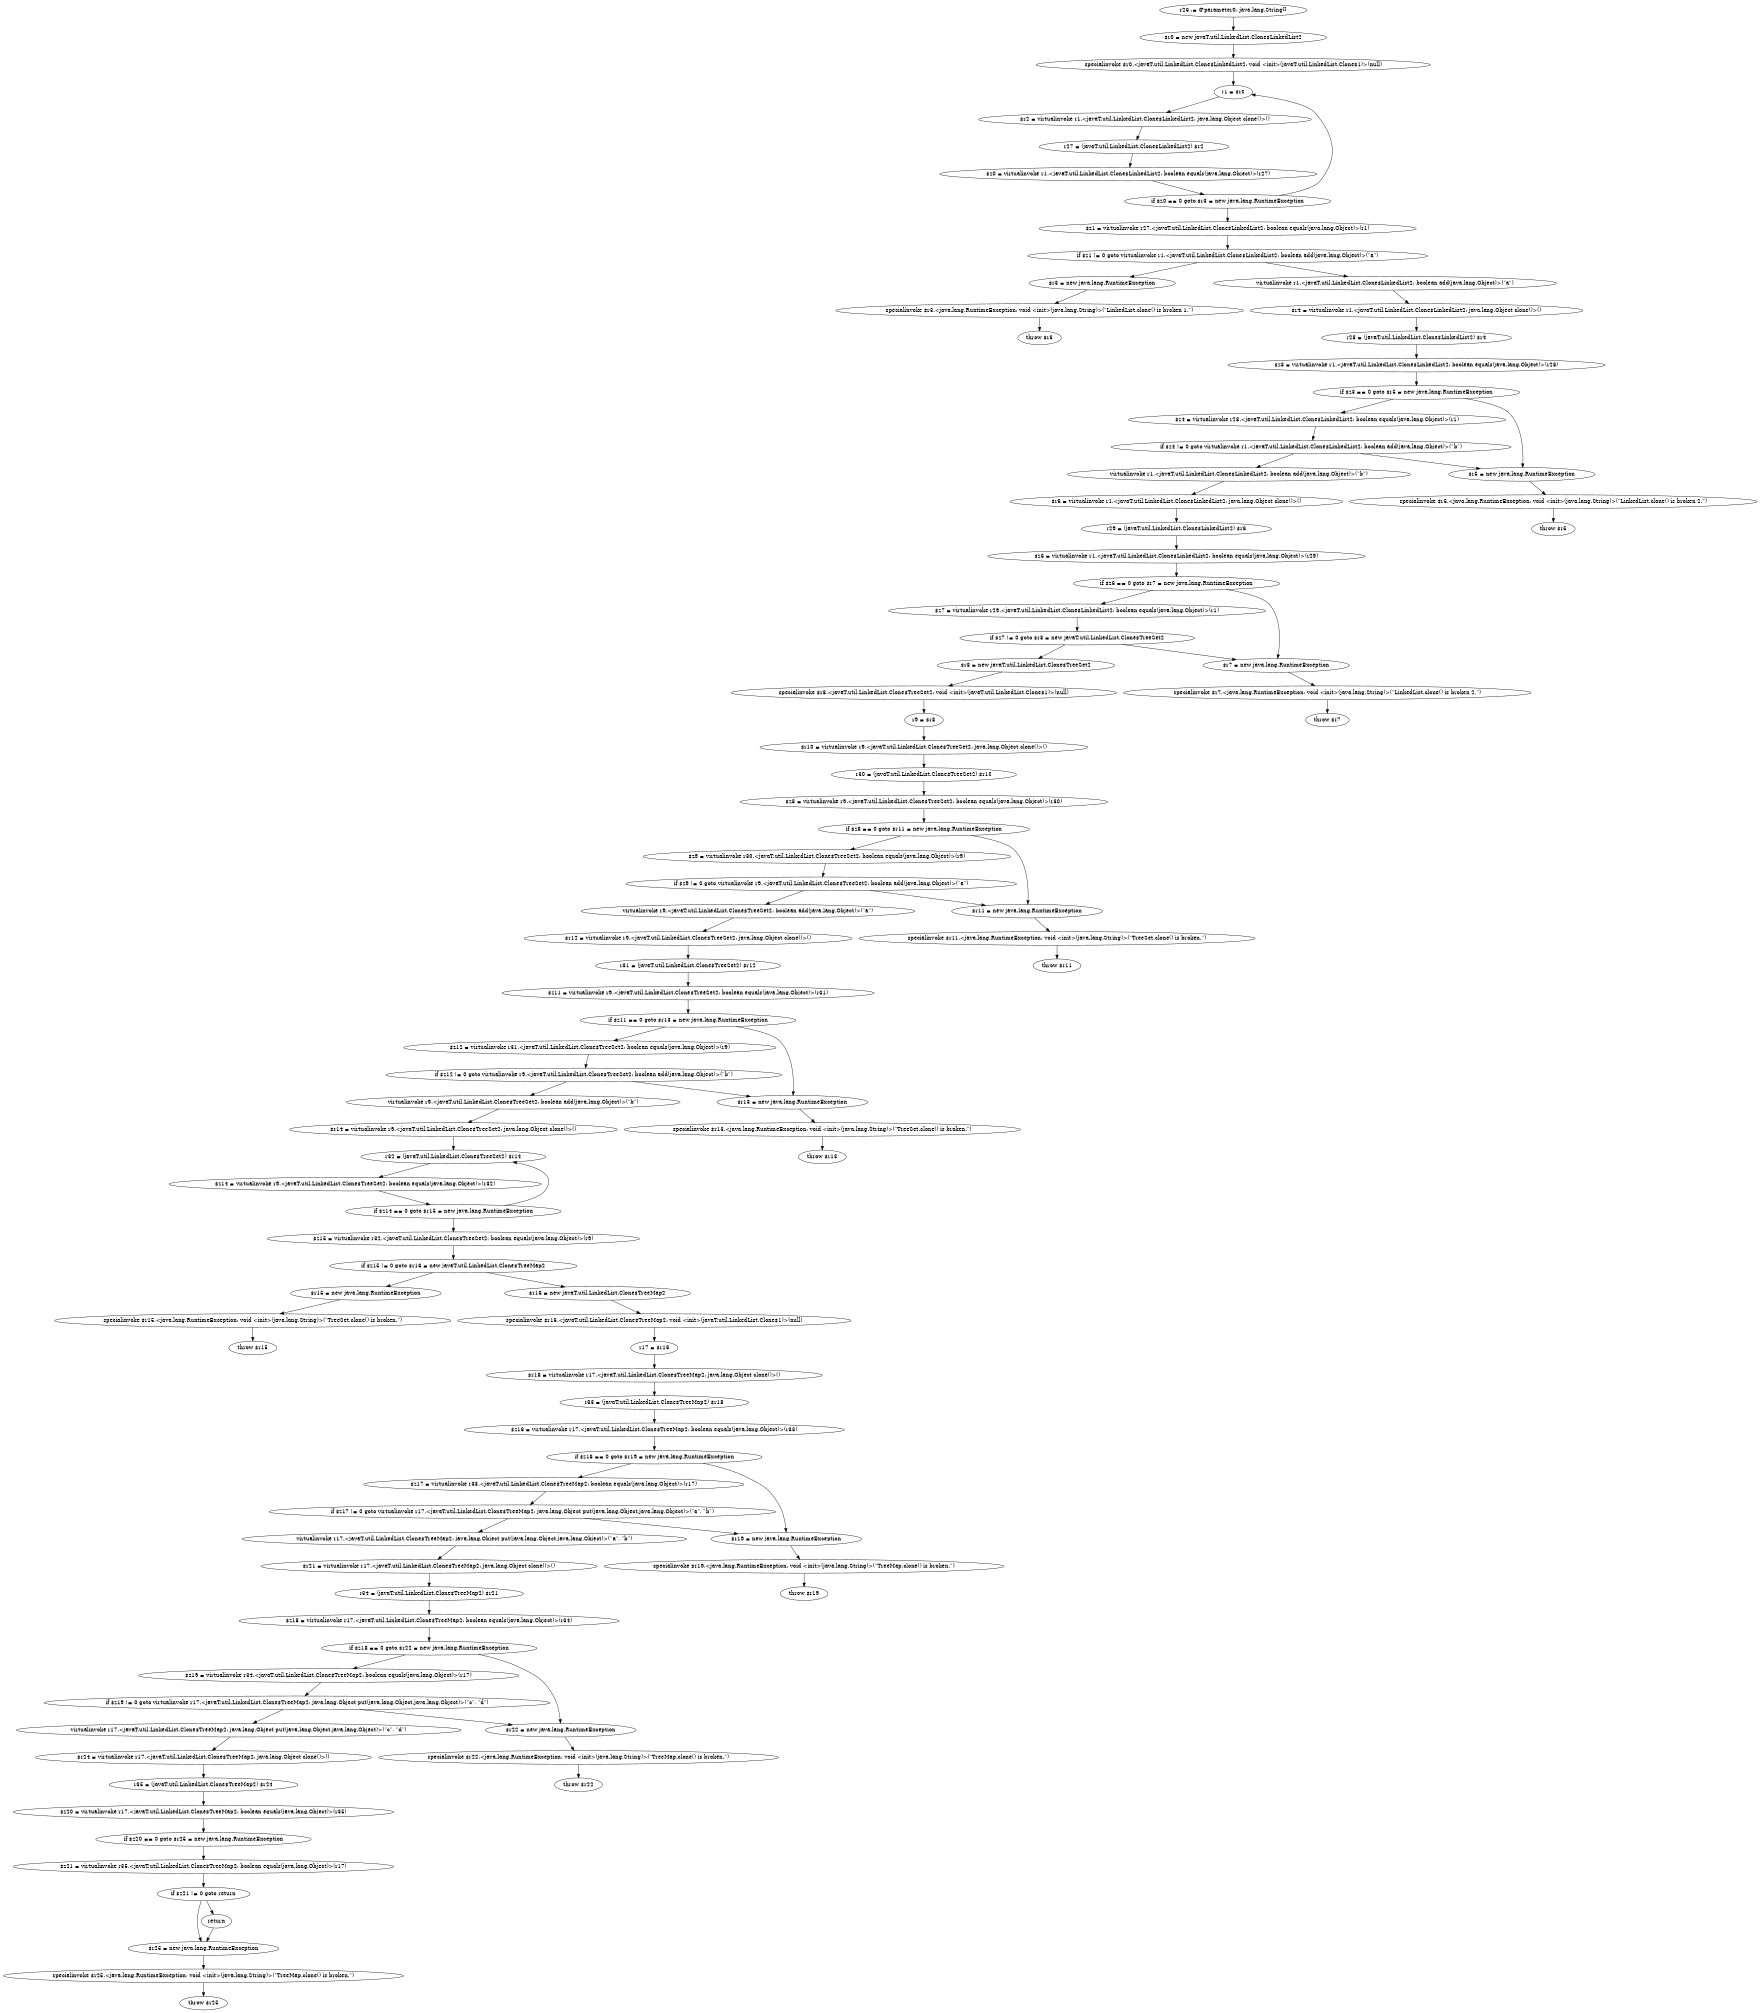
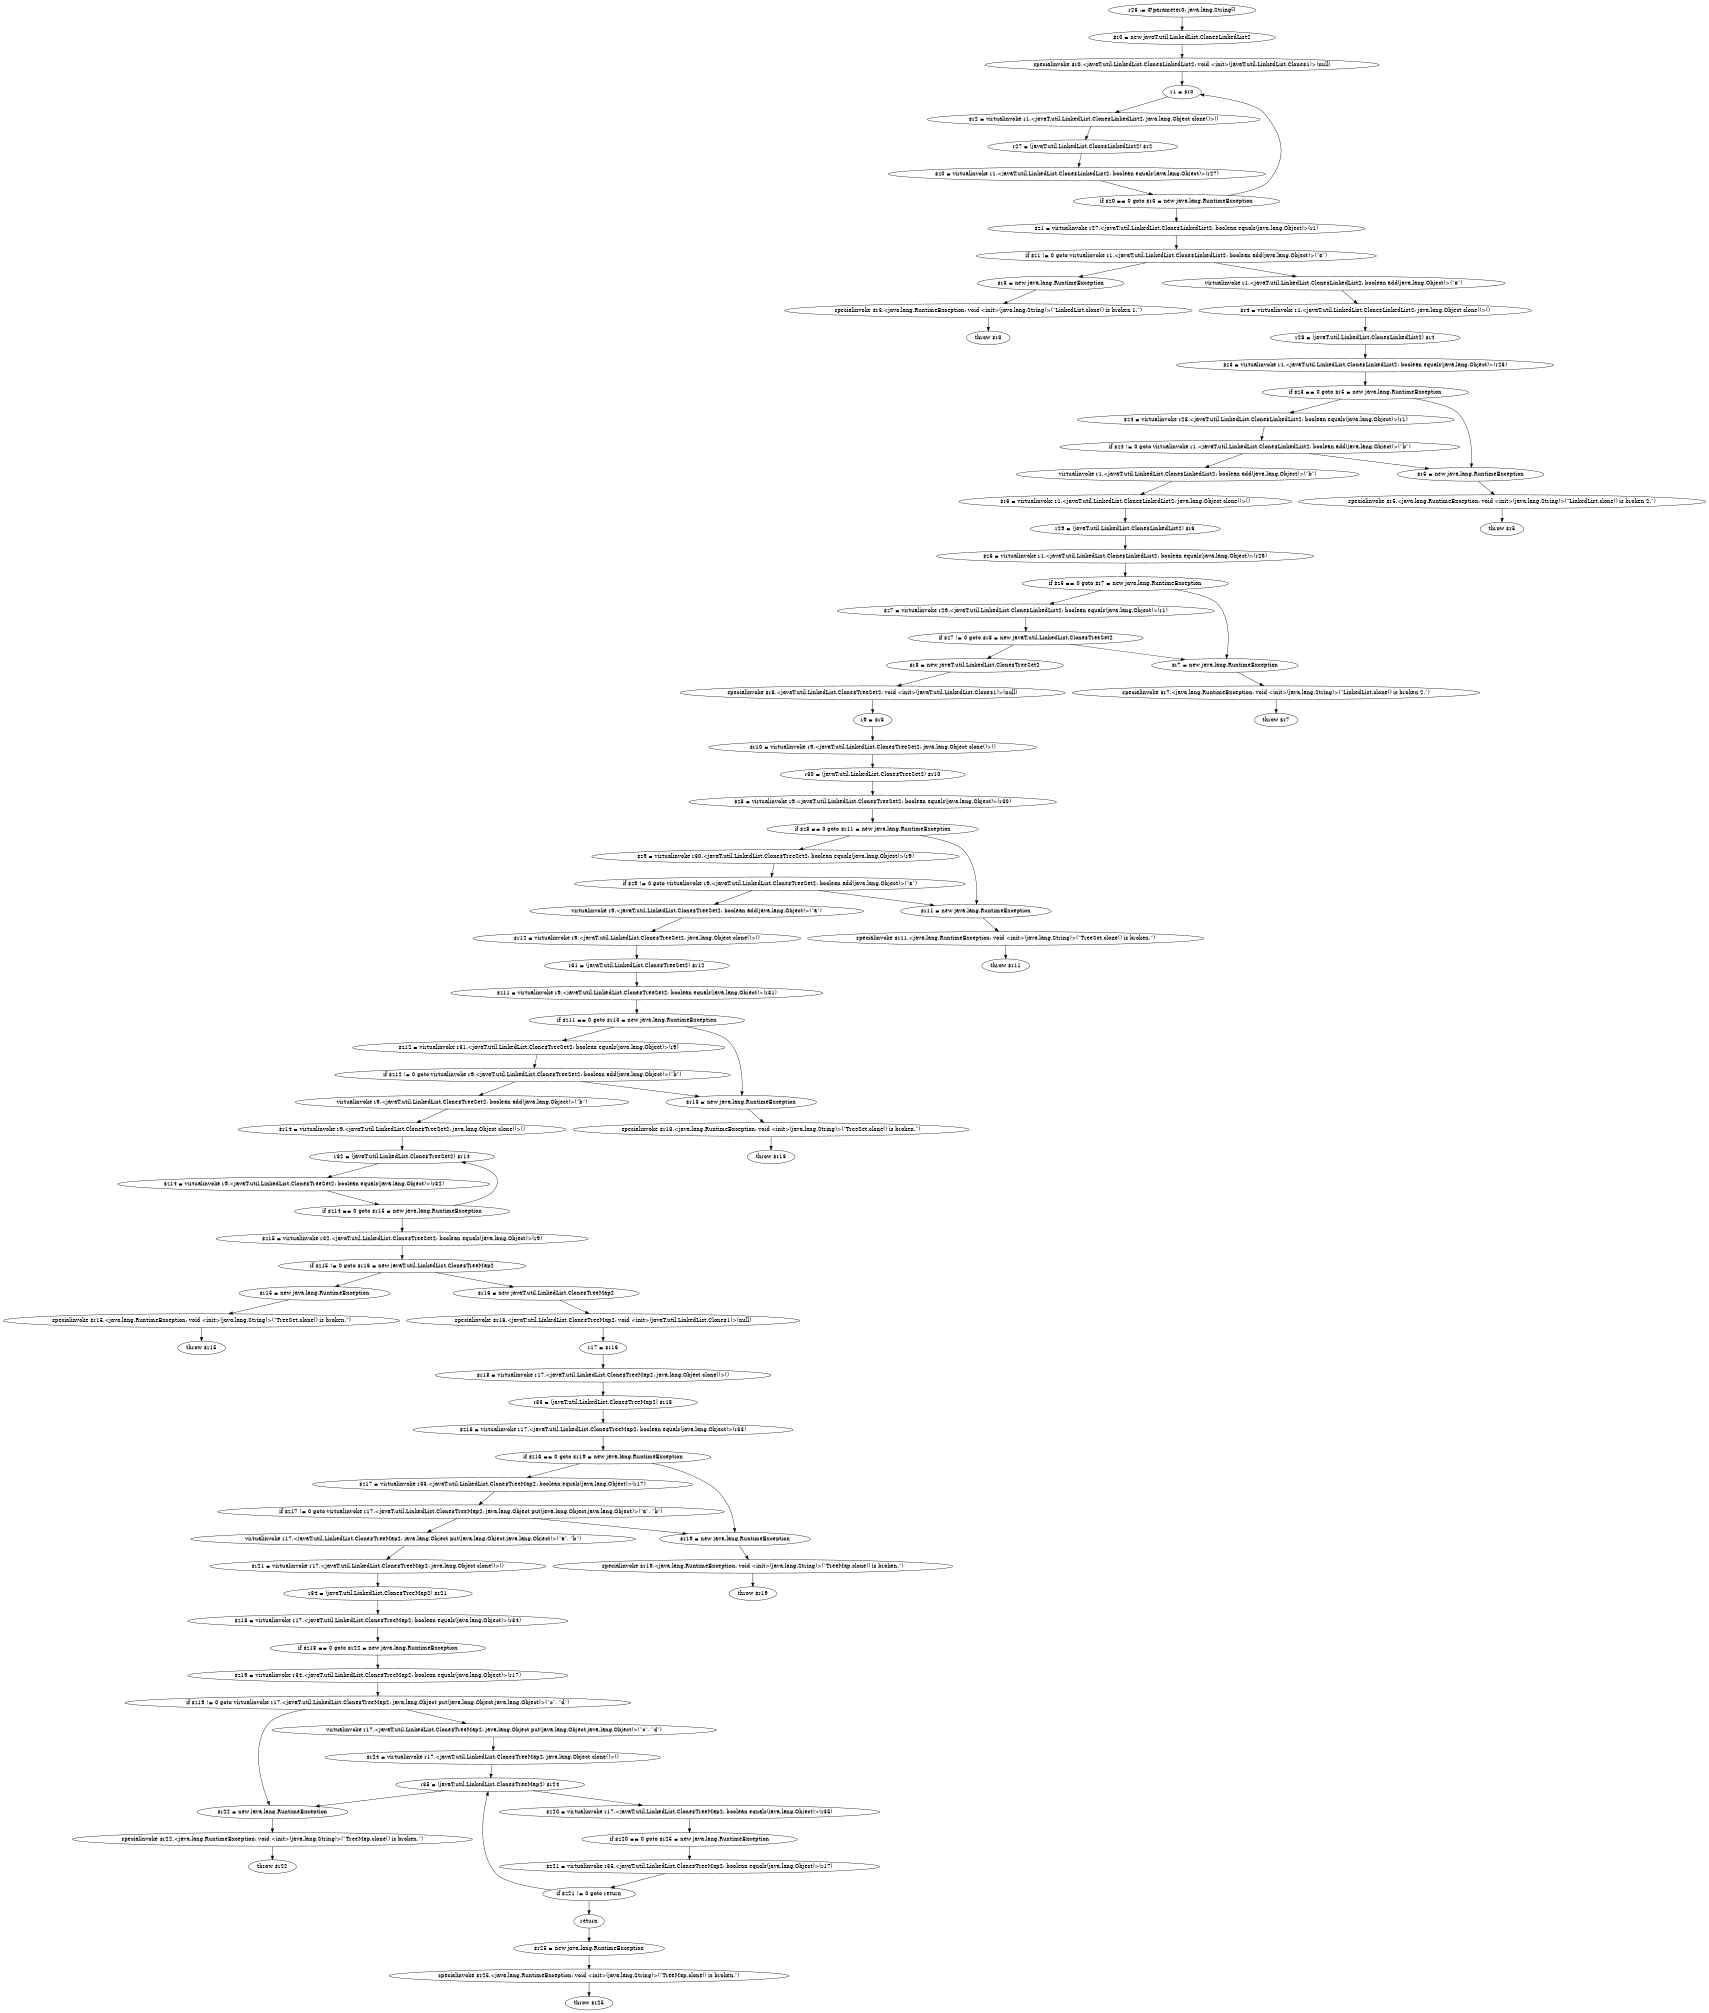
edge "if $z18 == 0 goto $r22 = new java.lang.RuntimeException" -> "$r22 = new java.lang.RuntimeException": now "r35 = (javaT.util.LinkedList.Clone$TreeMap2) $r24" -> "$r22 = new java.lang.RuntimeException"
edge "if $z21 != 0 goto return" -> "$r25 = new java.lang.RuntimeException": now "if $z21 != 0 goto return" -> "r35 = (javaT.util.LinkedList.Clone$TreeMap2) $r24"
